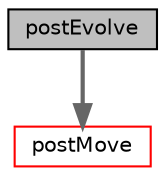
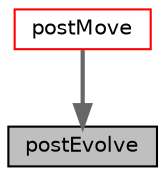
edge "postEvolve" -> "postMove": reversed
